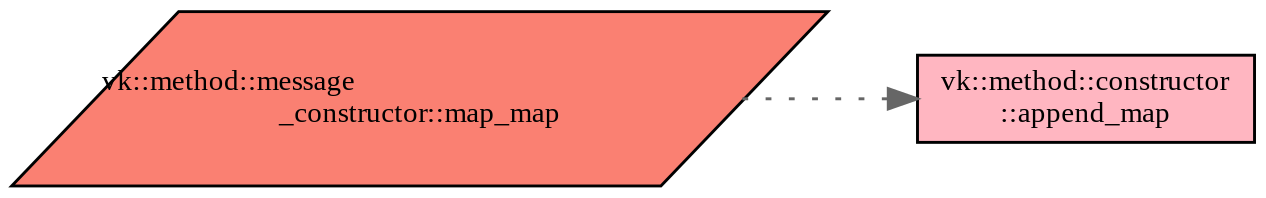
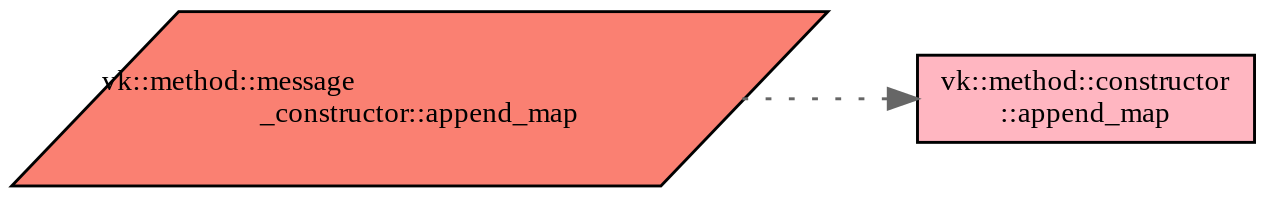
node "vk::method::message _constructor::map_map": label "vk::method::message _constructor::map_map" -> "vk::method::message _constructor::append_map"
